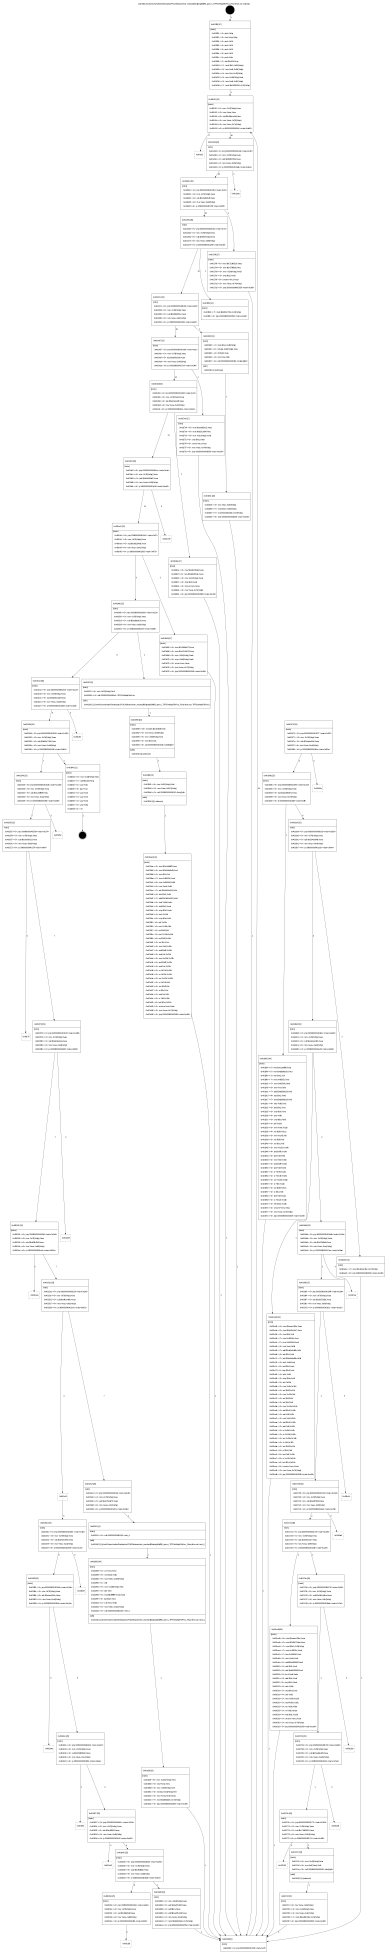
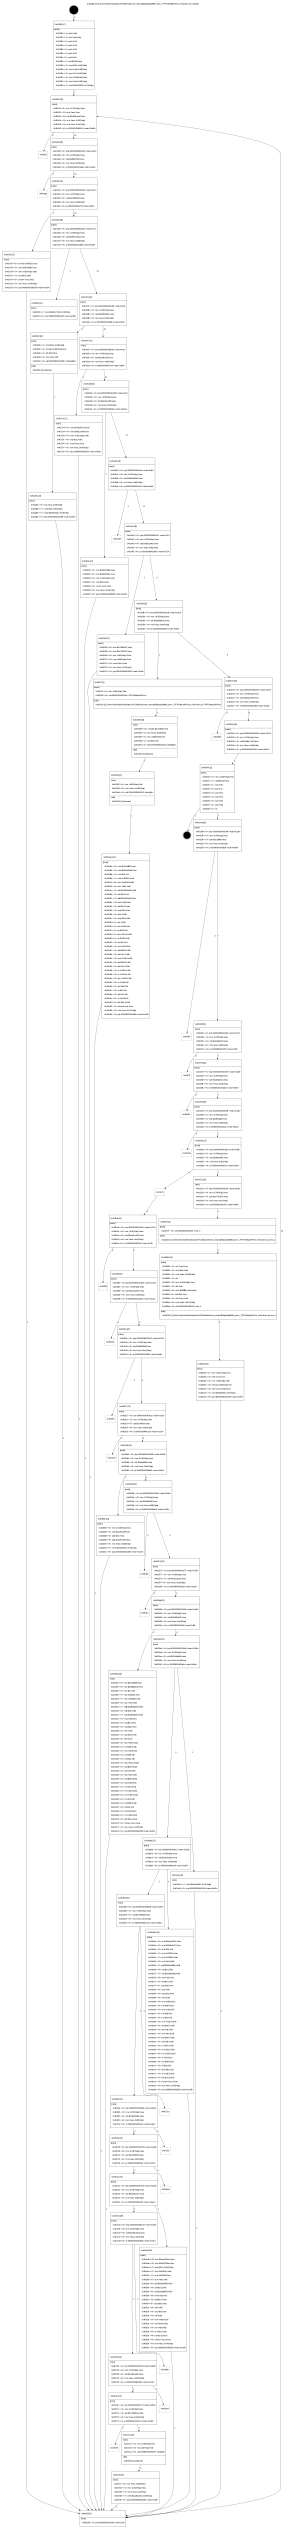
edge "0x40152d [25]" -> "0x401546 [25]": now "0x401f44 [21]" -> "0x401546 [25]"
edge "0x401659 [25]" -> "0x401672 [25]": added, label "5"
